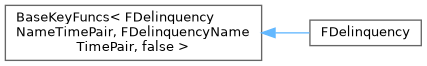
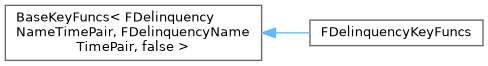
node "FDelinquency": label "FDelinquency" -> "FDelinquencyKeyFuncs"
